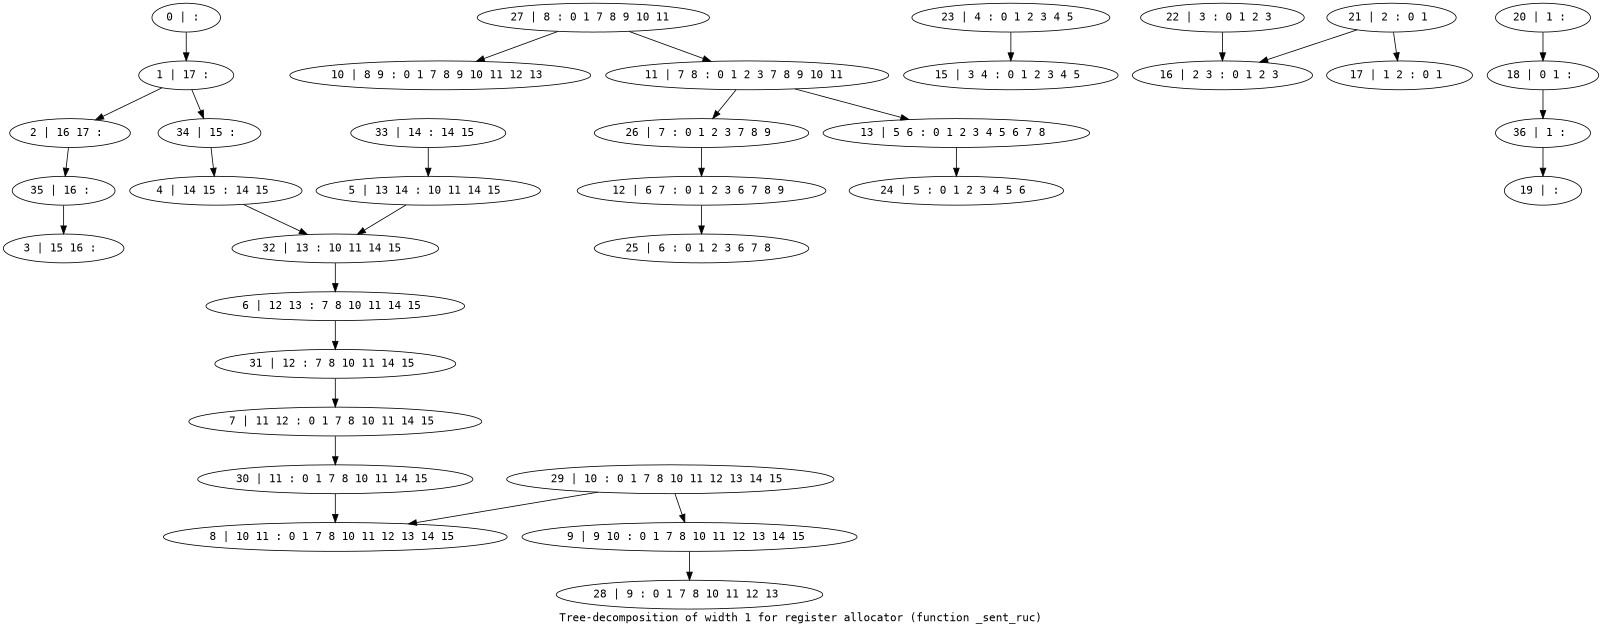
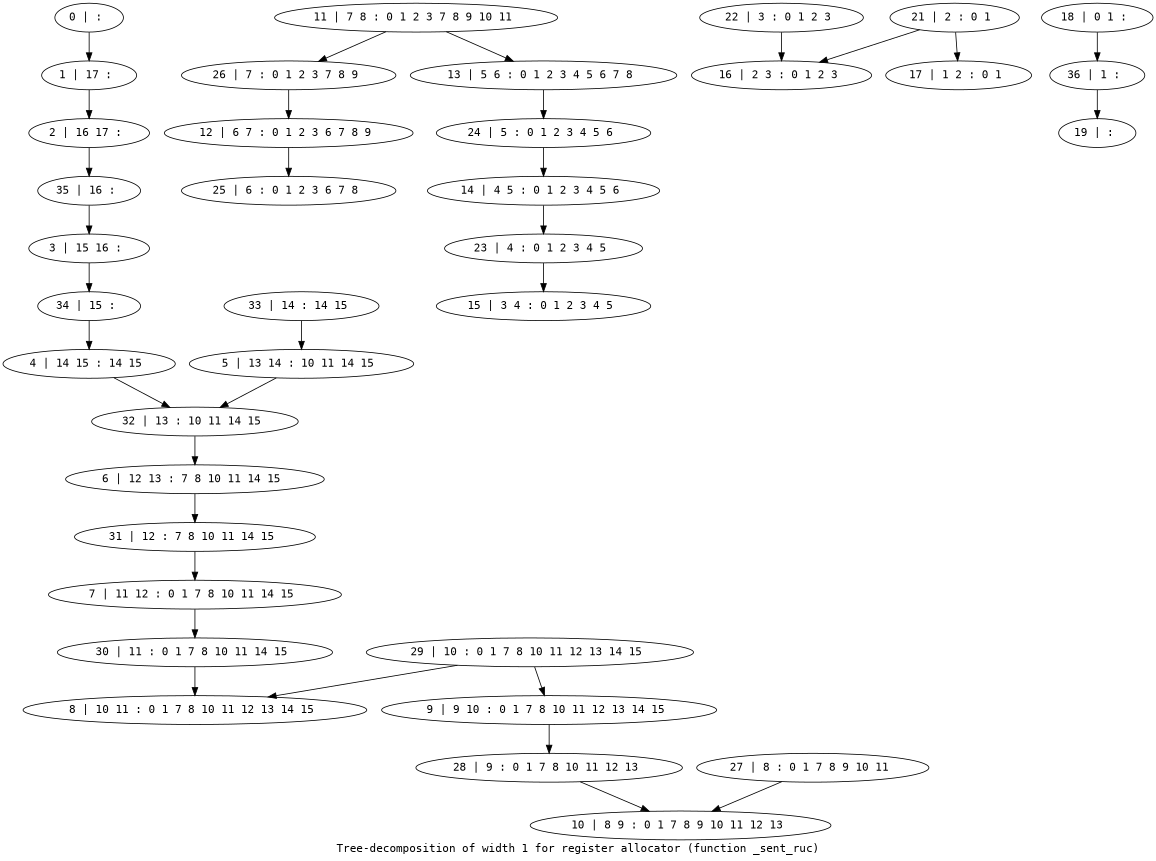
node "20 | 1 :": removed
edge "27 | 8 : 0 1 7 8 9 10 11" -> "11 | 7 8 : 0 1 2 3 7 8 9 10 11": removed
edge "1 | 17 :" -> "34 | 15 :": now "3 | 15 16 :" -> "34 | 15 :"
node "14 | 4 5 : 0 1 2 3 4 5 6": added
edge "28 | 9 : 0 1 7 8 10 11 12 13" -> "10 | 8 9 : 0 1 7 8 9 10 11 12 13": added
